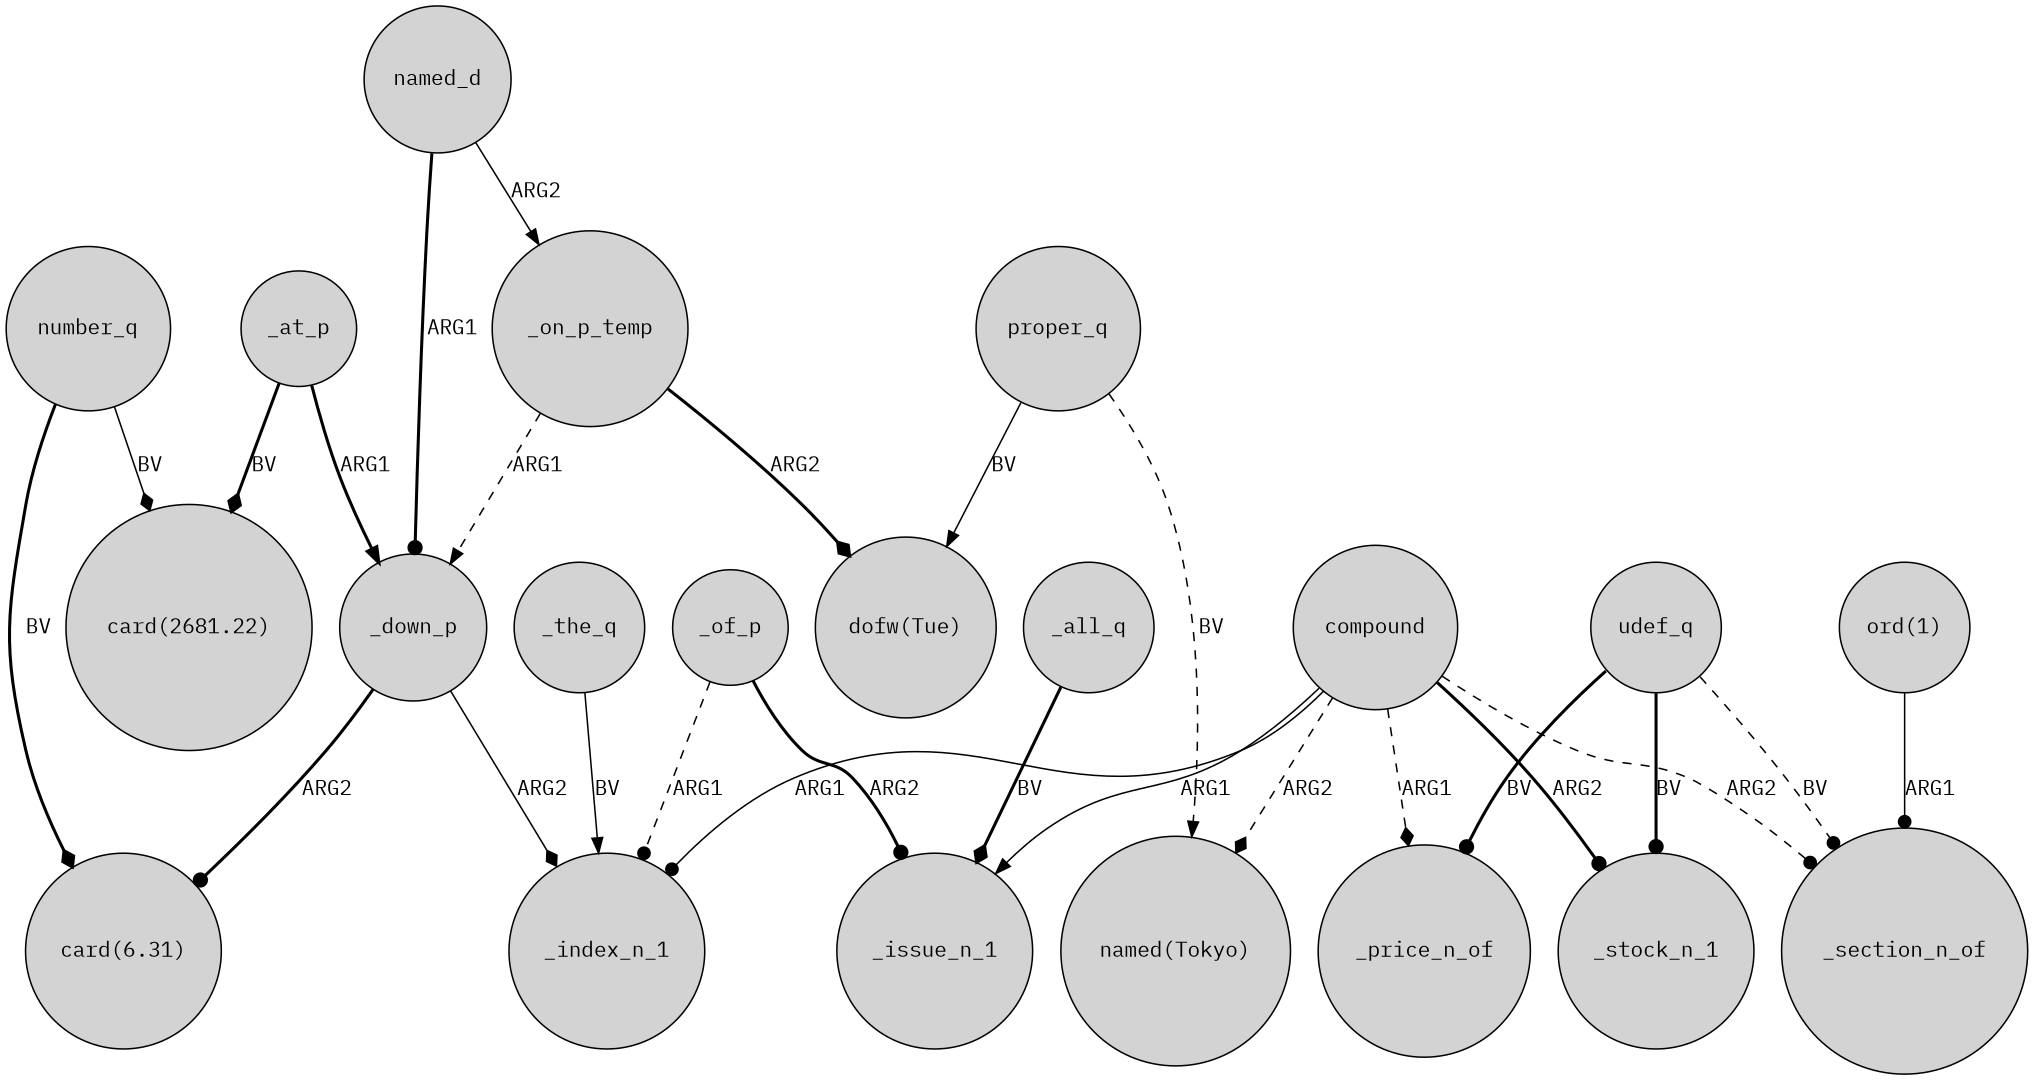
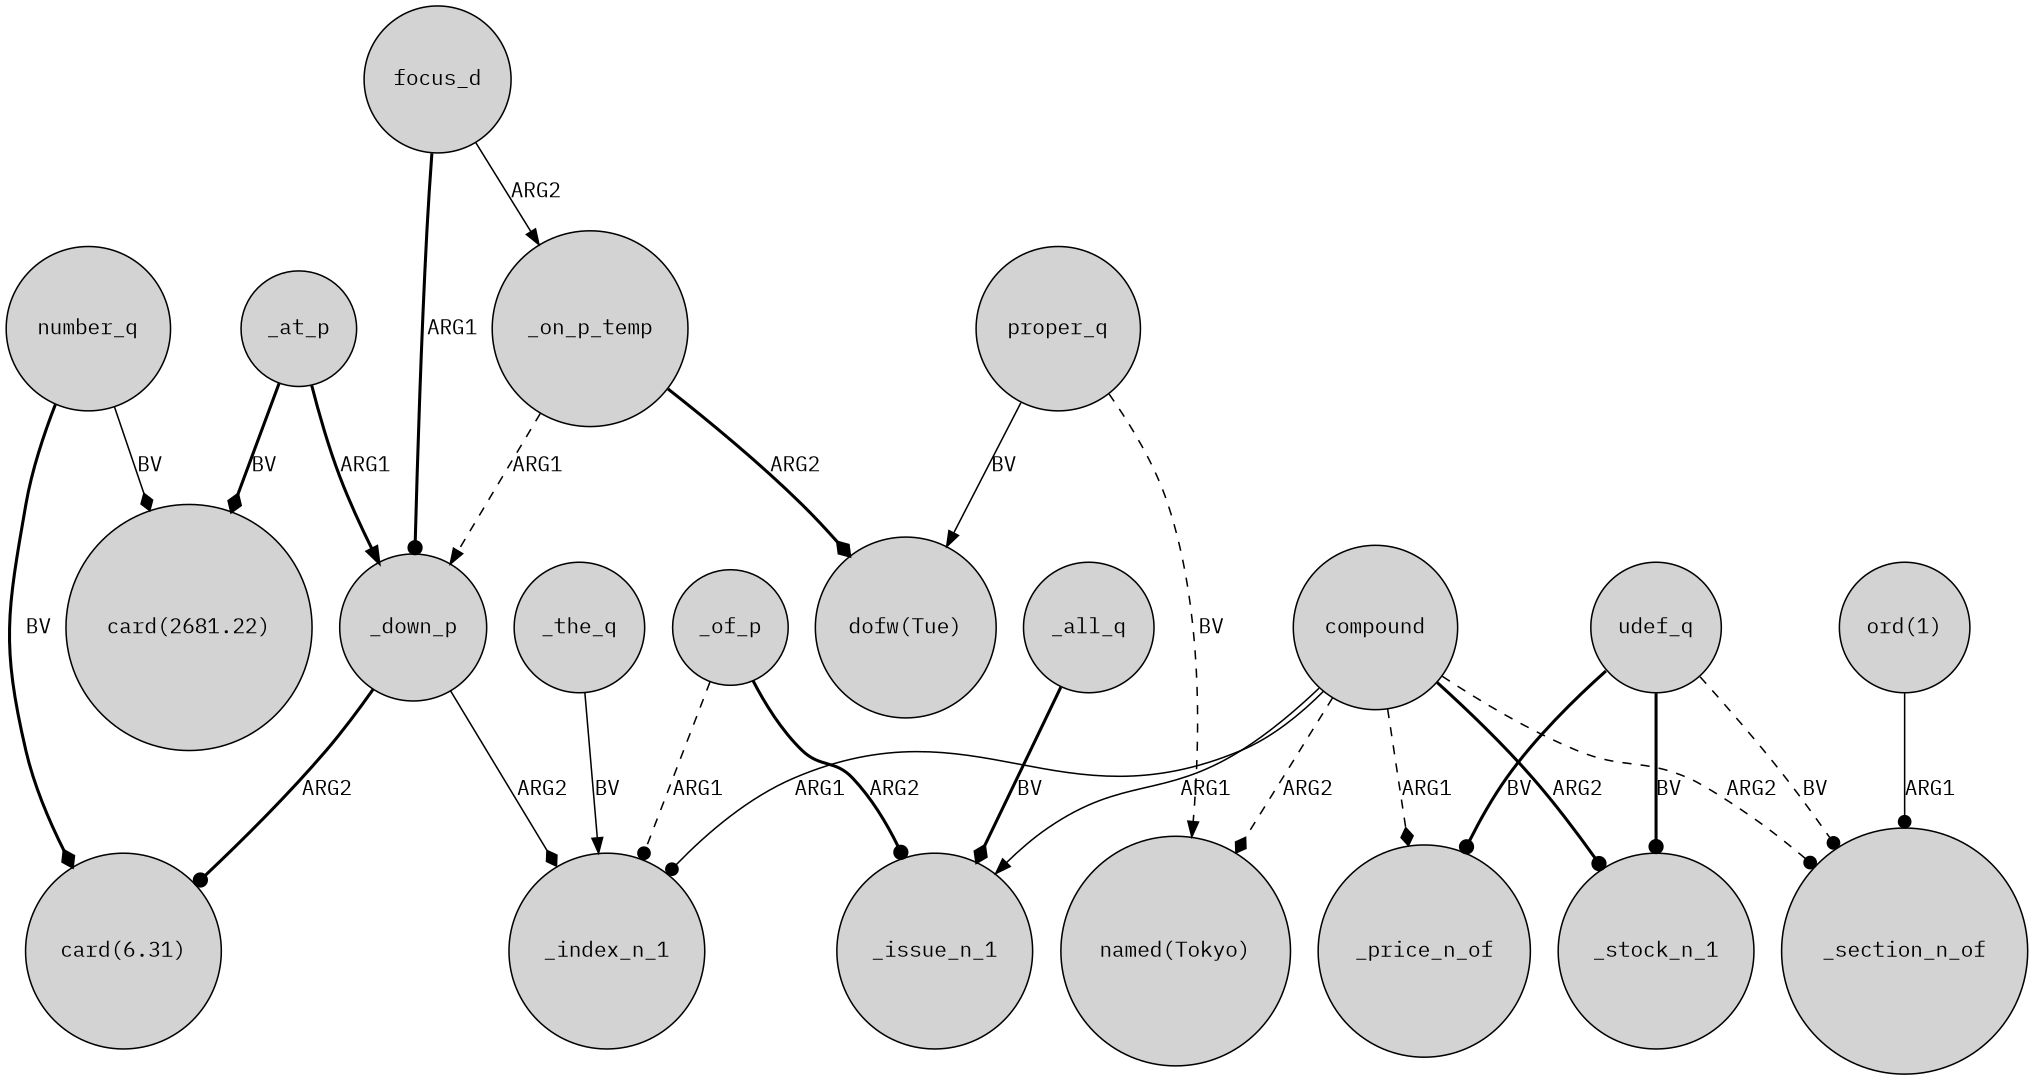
node "named_d": label "named_d" -> "focus_d"
